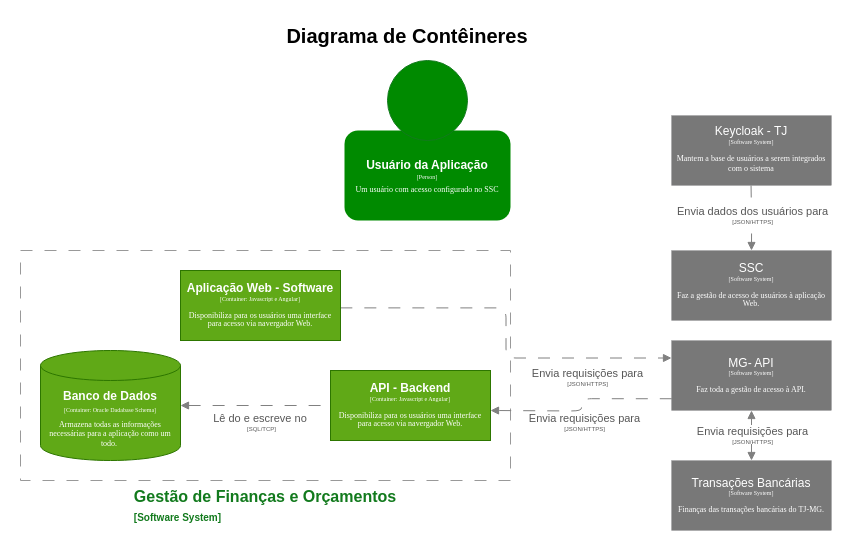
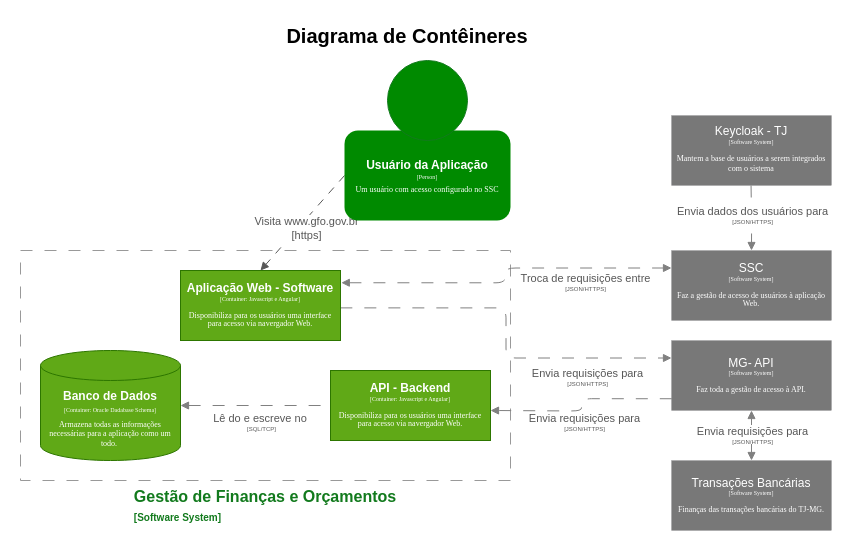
edge "Usuário da Aplicação [Person] Um usuário com acesso configurado no SSC" -> "Aplicação Web - Software [Container: Javascript e Angular] Disponibiliza para os usuários uma interface para acesso via navergador Web.": added, label "Visita www.gfo.gov.br [https]"
edge "SSC [Software System] Faz a gestão de acesso de usuários à aplicação Web." -- "Aplicação Web - Software [Container: Javascript e Angular] Disponibiliza para os usuários uma interface para acesso via navergador Web.": added, label "Troca de requisições entre [JSON/HTTPS]"
node "SSC [Software System] Faz a gestão de acesso de usuários à aplicação Web.": style solid -> dashed
